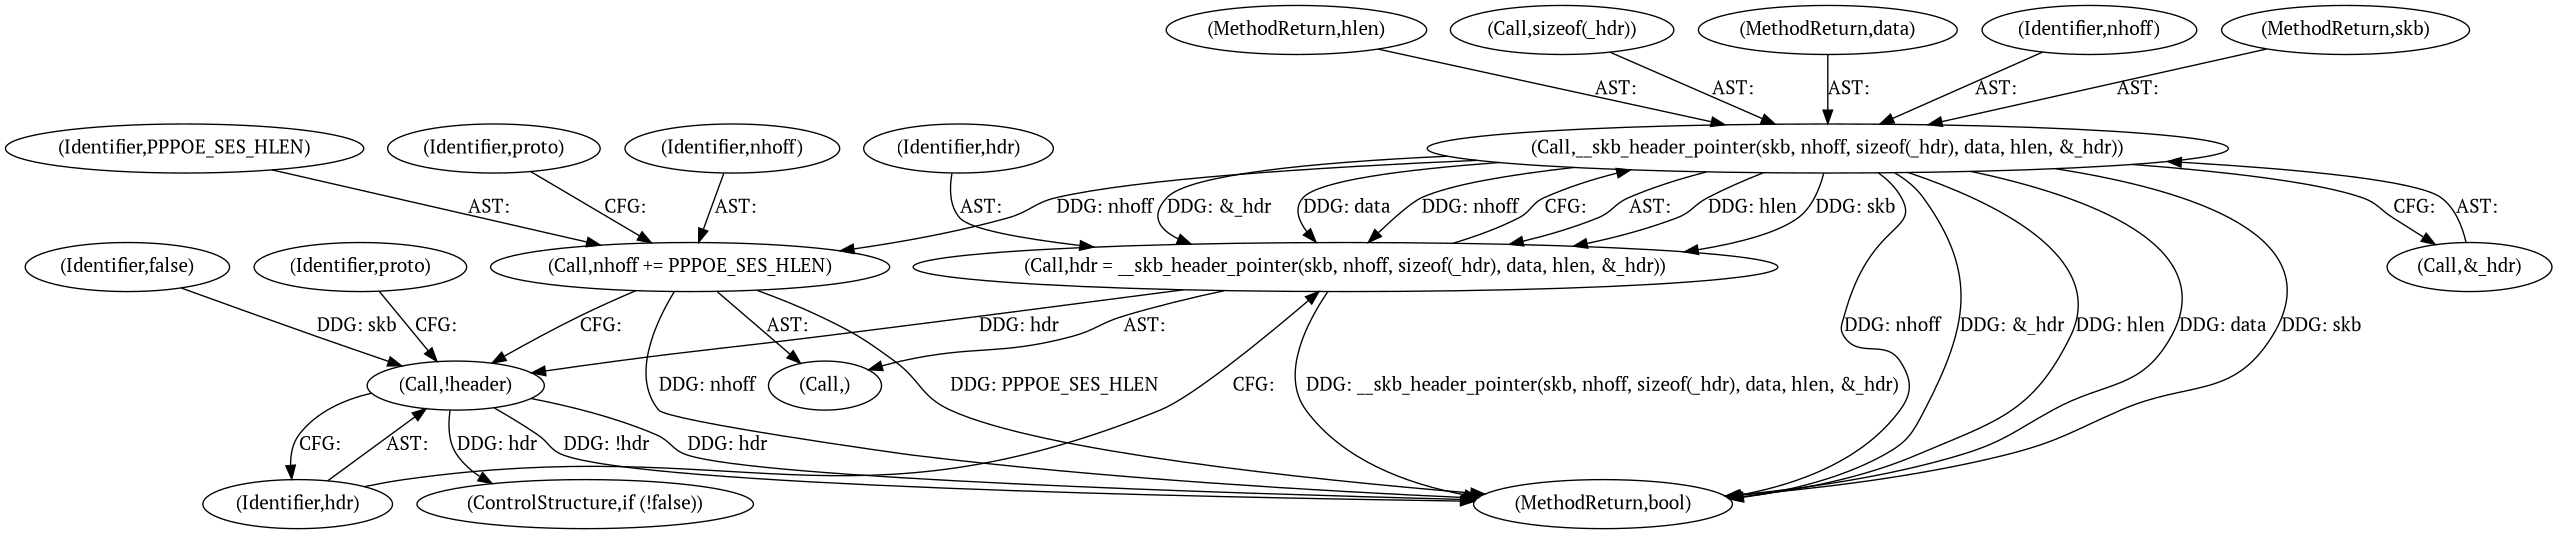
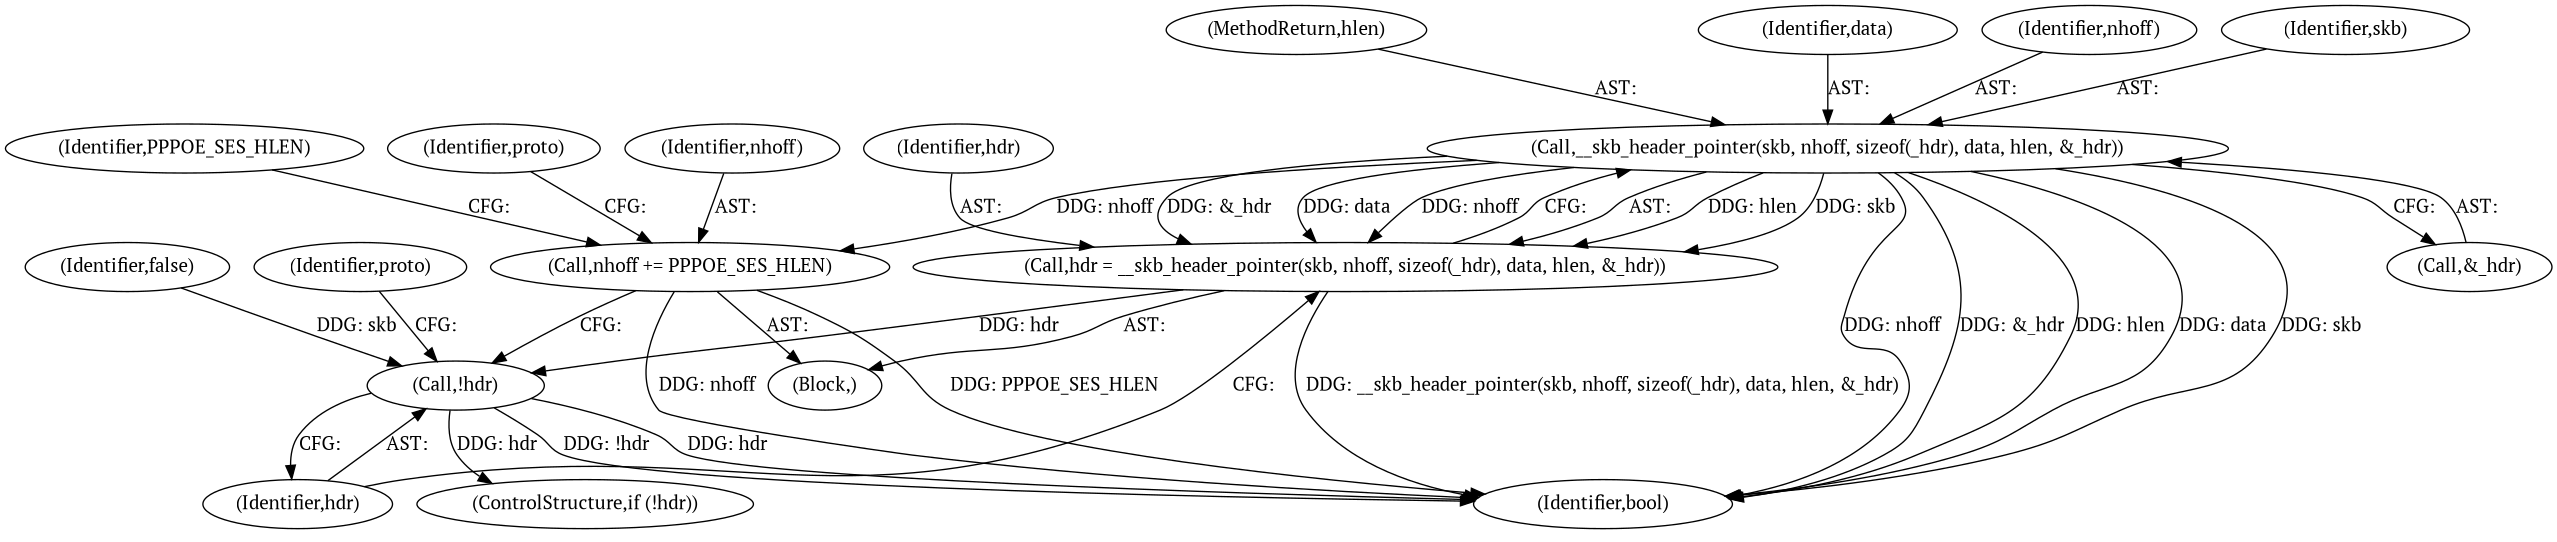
node "(Call,sizeof(_hdr))": removed
node "(MethodReturn,data)": label "(MethodReturn,data)" -> "(Identifier,data)"
node "(MethodReturn,skb)": label "(MethodReturn,skb)" -> "(Identifier,skb)"
edge "(Identifier,PPPOE_SES_HLEN)" -> "(Call,nhoff += PPPOE_SES_HLEN)": label "AST: " -> "CFG: "
node "(Call,!header)": label "(Call,!header)" -> "(Call,!hdr)"
node "(Call,)": label "(Call,)" -> "(Block,)"
node "(ControlStructure,if (!false))": label "(ControlStructure,if (!false))" -> "(ControlStructure,if (!hdr))"
node "(MethodReturn,bool)": label "(MethodReturn,bool)" -> "(Identifier,bool)"
